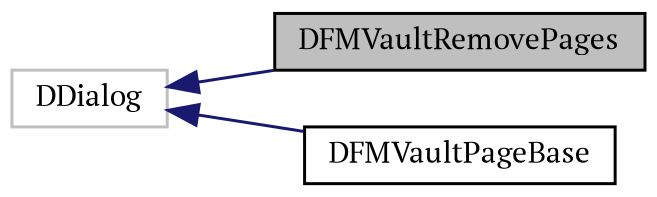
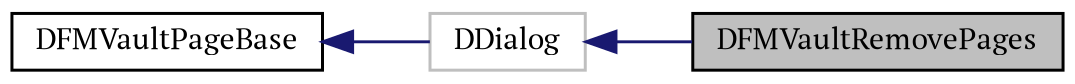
edge "DFMVaultPageBase" -> "DDialog": reversed
